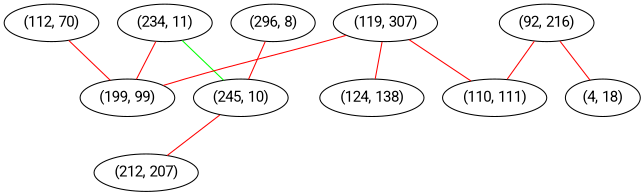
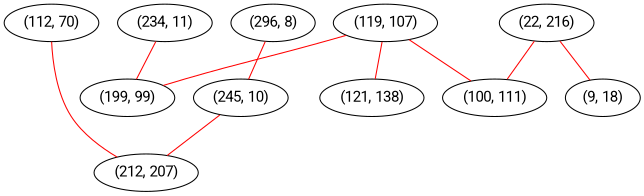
node "(119, 307)": label "(119, 307)" -> "(119, 107)"
node "(92, 216)": label "(92, 216)" -> "(22, 216)"
edge "(112, 70)" -- "(199, 99)": now "(112, 70)" -- "(212, 207)"
edge "(234, 11)" -- "(245, 10)": removed
node "(124, 138)": label "(124, 138)" -> "(121, 138)"
node "(110, 111)": label "(110, 111)" -> "(100, 111)"
node "(4, 18)": label "(4, 18)" -> "(9, 18)"
